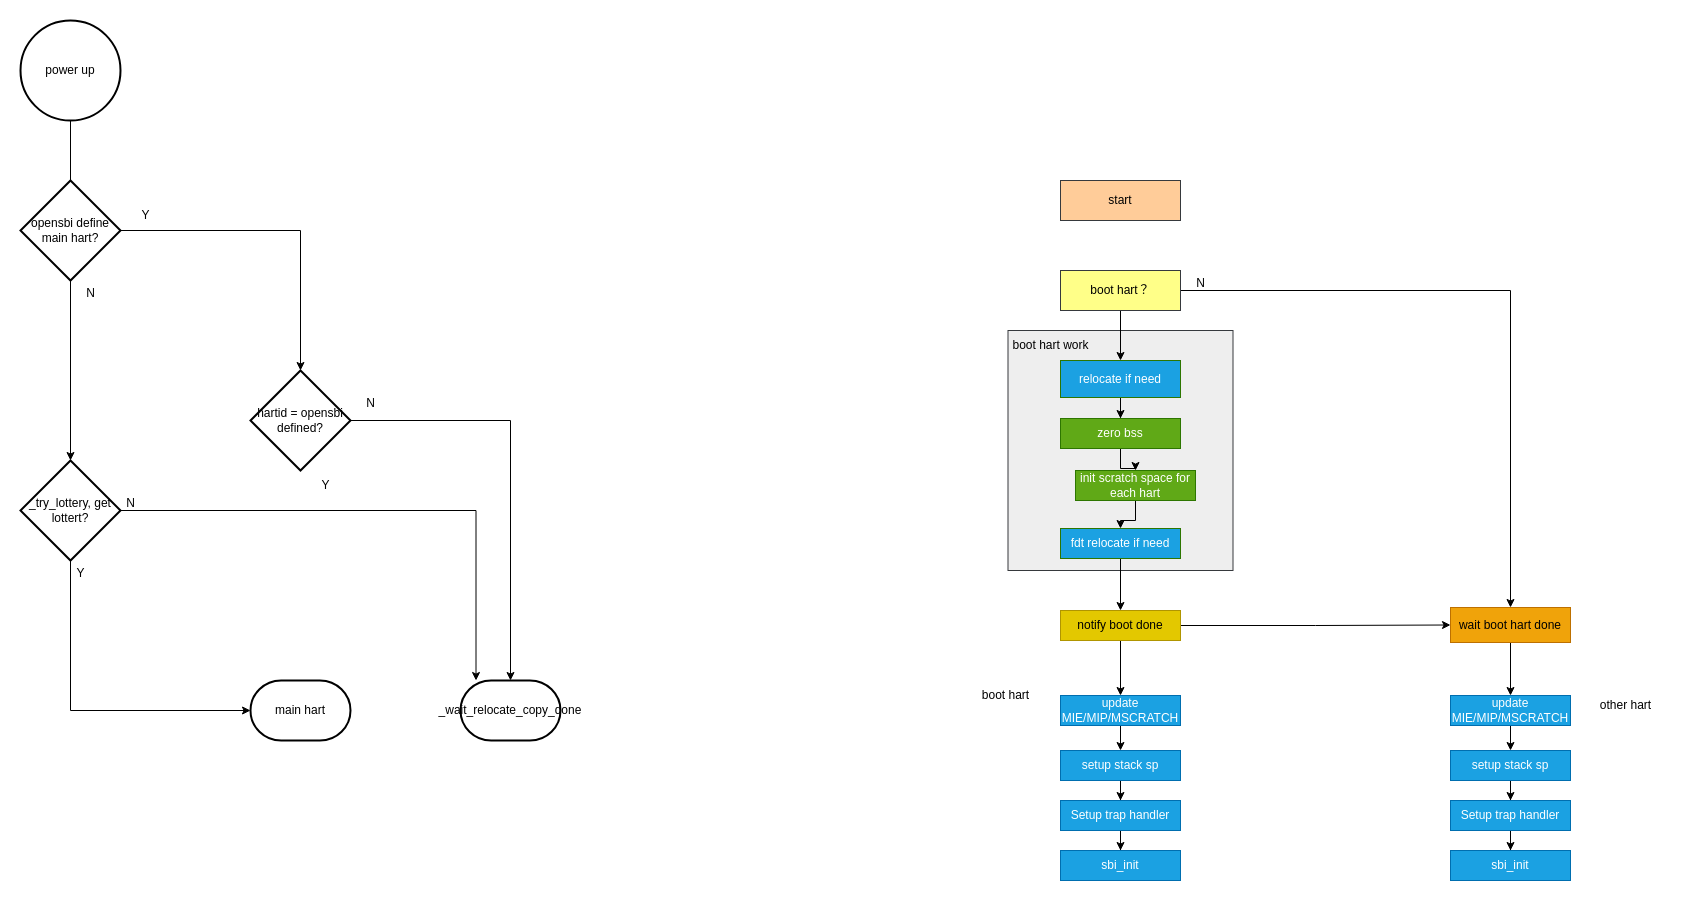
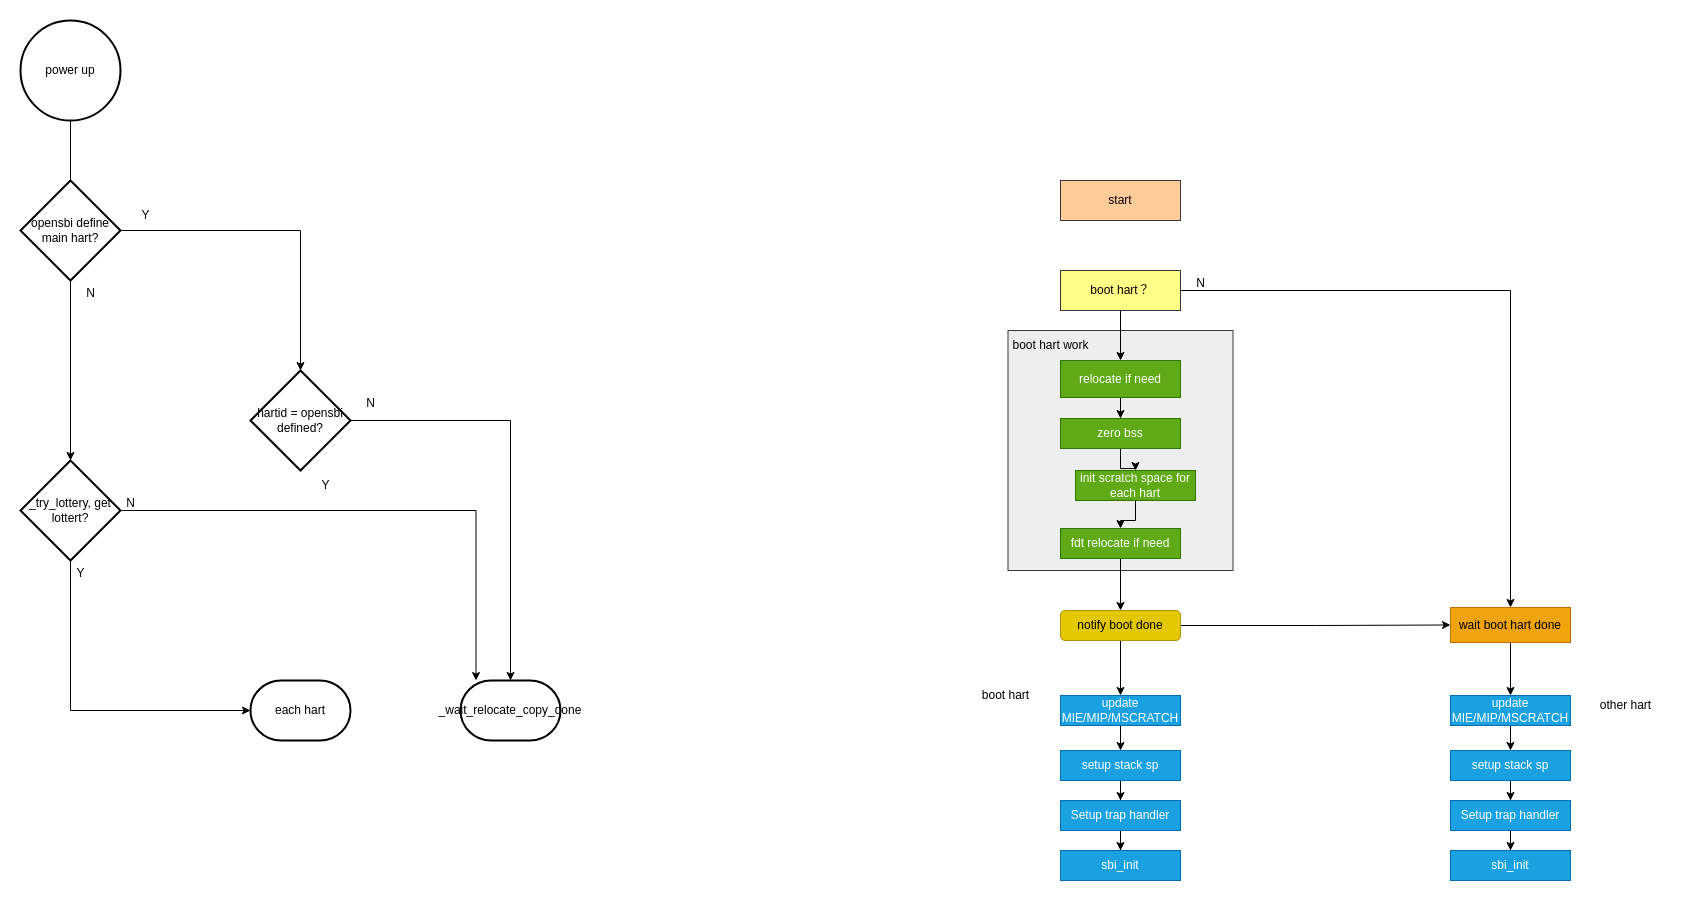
node "relocate if need": fillcolor #1ba1e2 -> #60a917
node "fdt relocate if need": fillcolor #1ba1e2 -> #60a917
node "notify boot done": shape rectangle -> rounded rectangle
node "main hart": label "main hart" -> "each hart"
